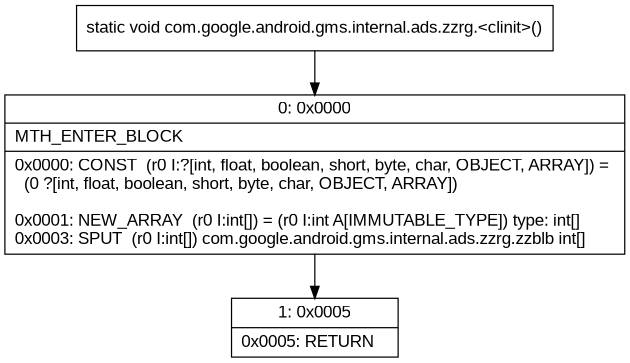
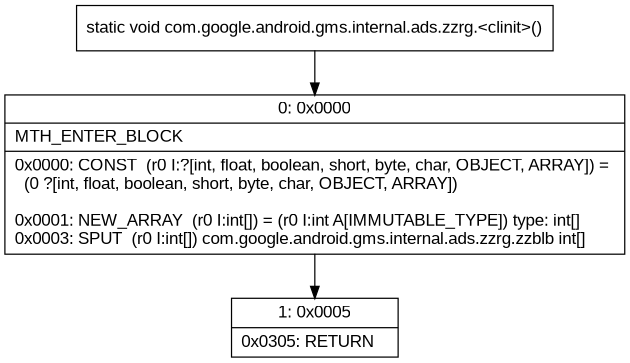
node "1: 0x0005": text "0x0005: RETURN" -> "0x0305: RETURN"
